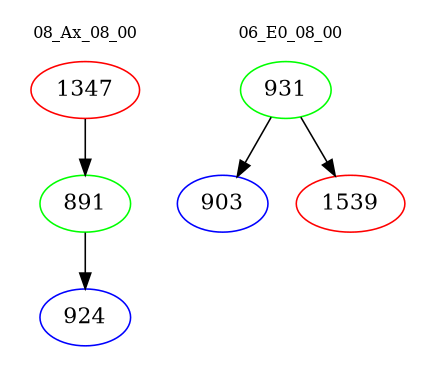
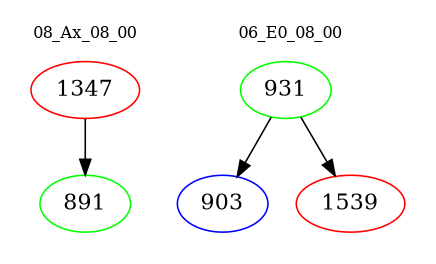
node "924": removed
